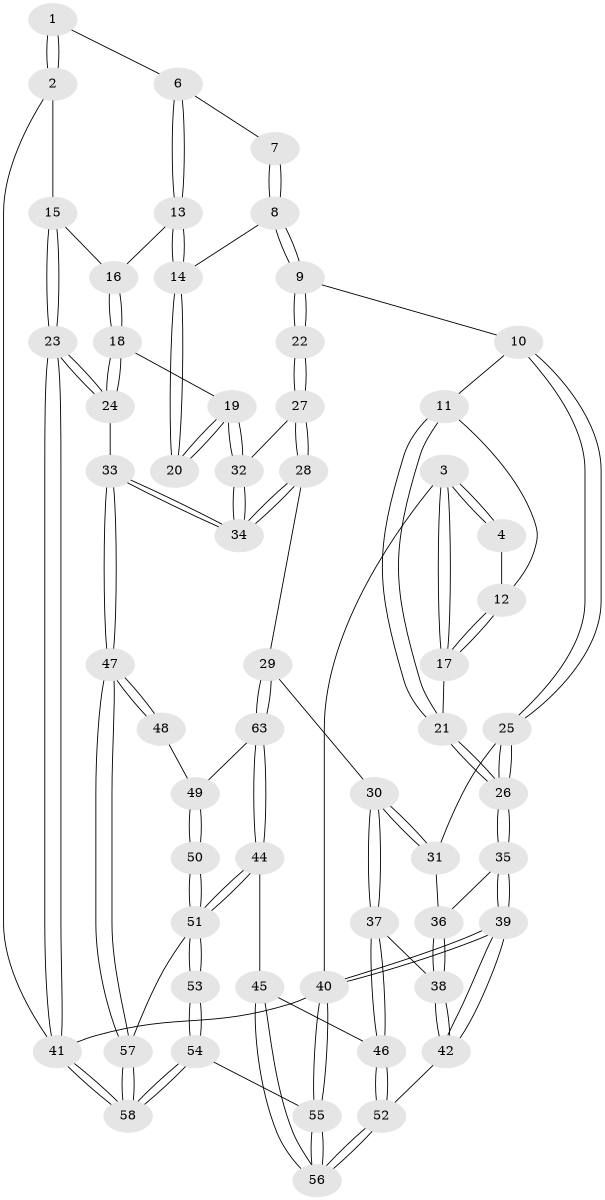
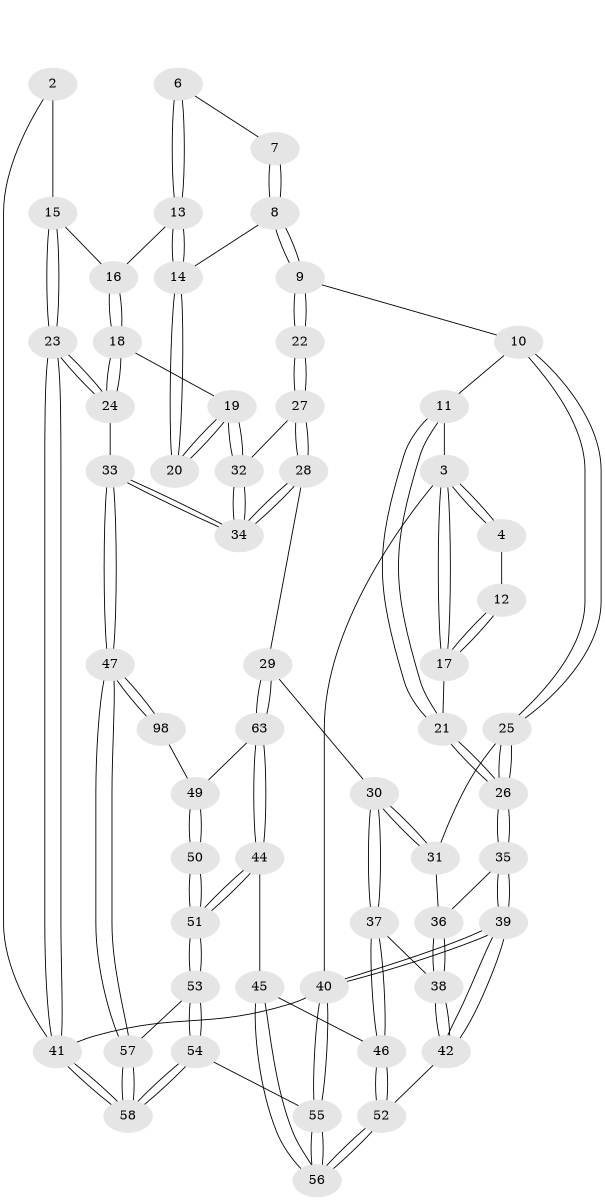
node "1": removed
edge "11" -- "12": now "11" -- "3"
node "48": label "48" -> "98"
edge "51" -- "57": now "53" -- "57"
